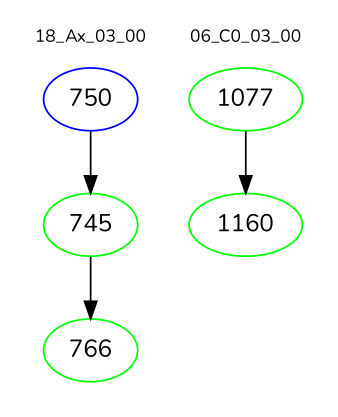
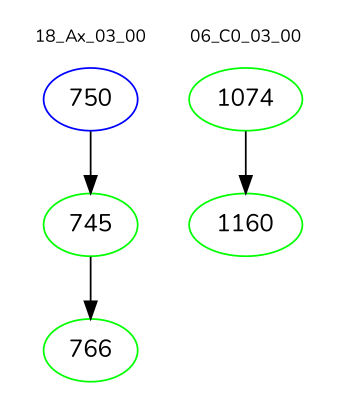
node "1077": label "1077" -> "1074"
